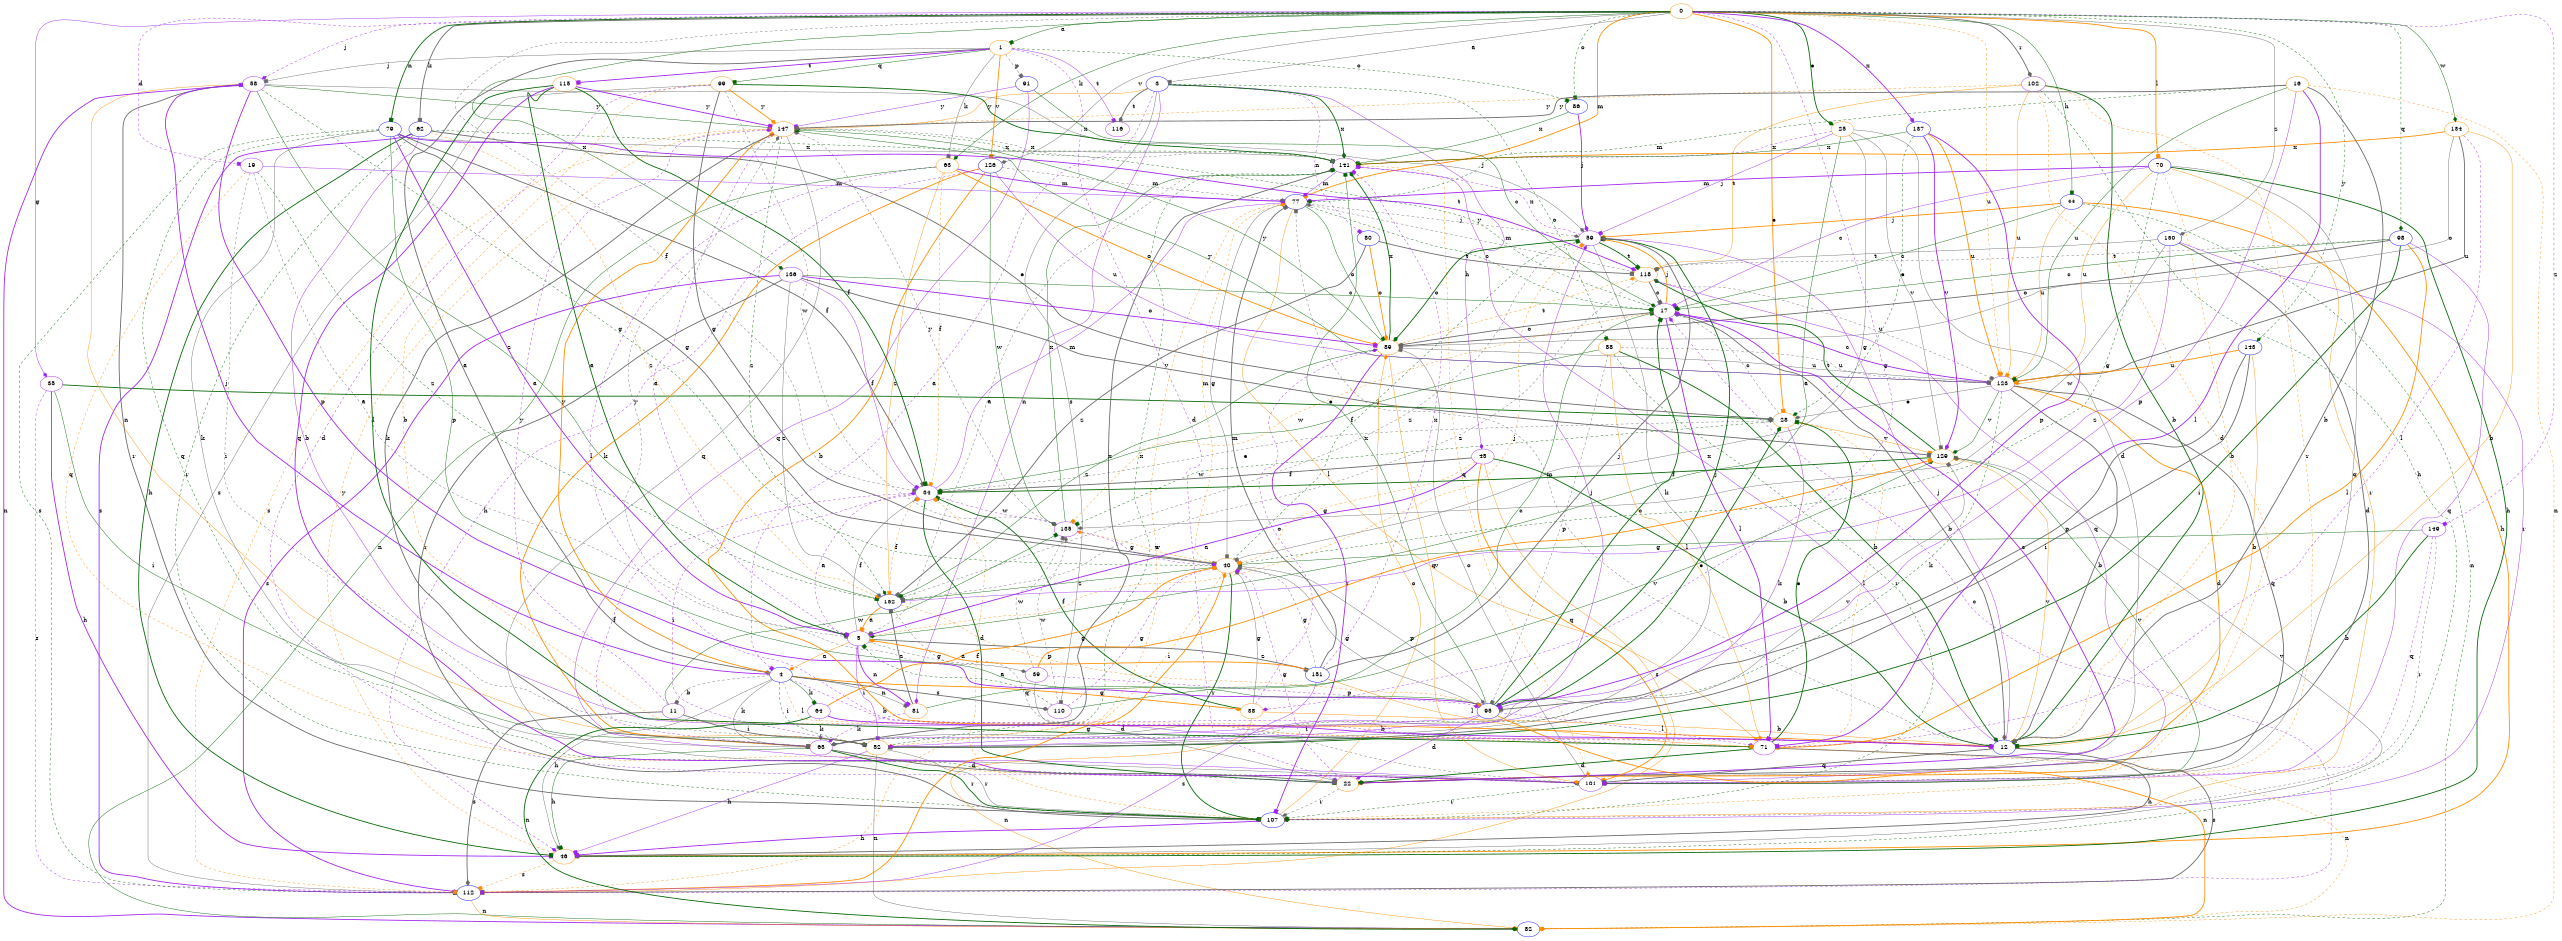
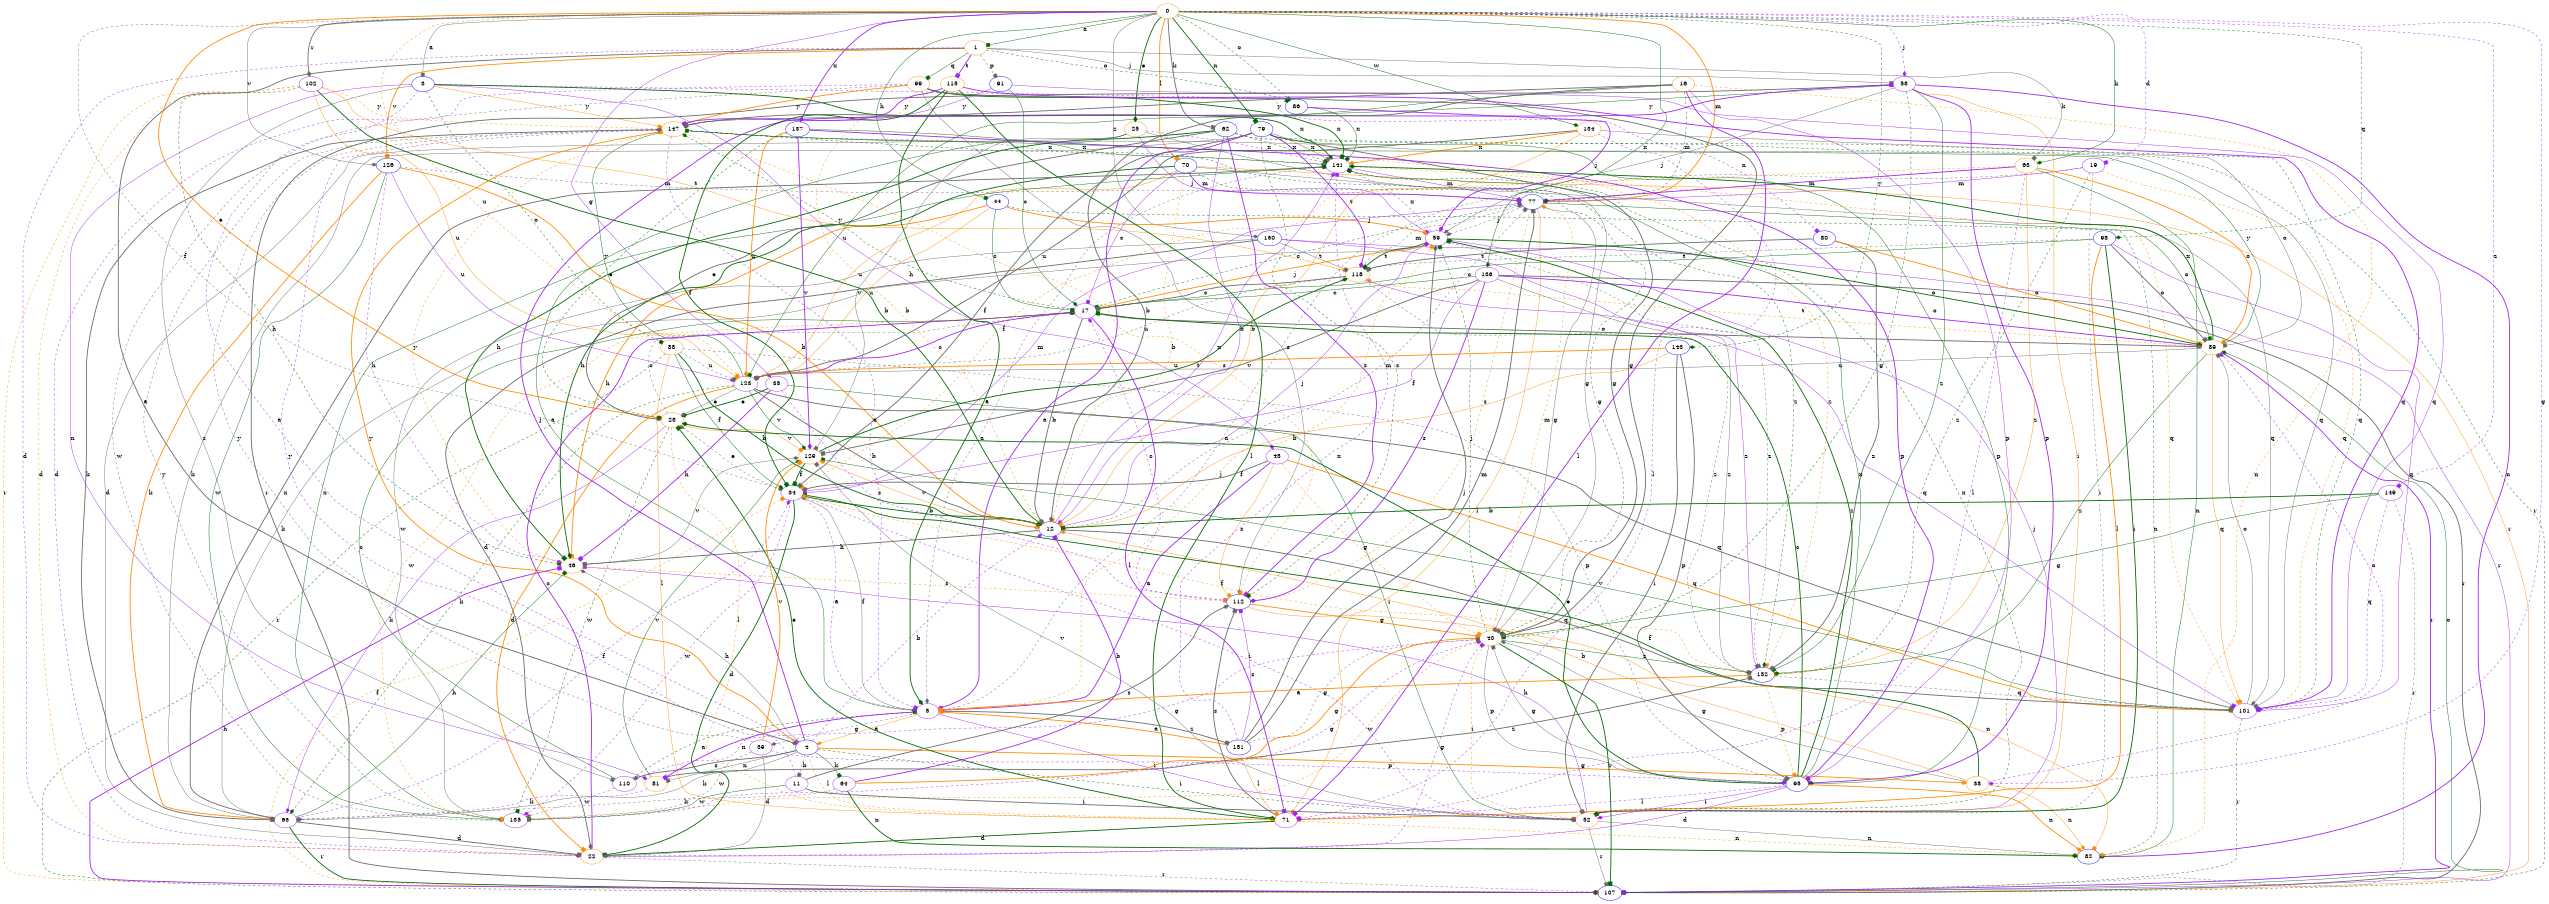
node "116": removed
edge "58" -> "52": label "n" -> "i"
edge "95" -> "59": label "j" -> "z"
edge "45" -> "12": now "34" -> "12"
edge "107" -> "89": color darkorange -> darkgreen
edge "136" -> "107": arrowhead diamond -> box
